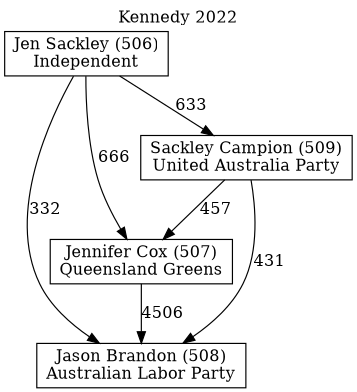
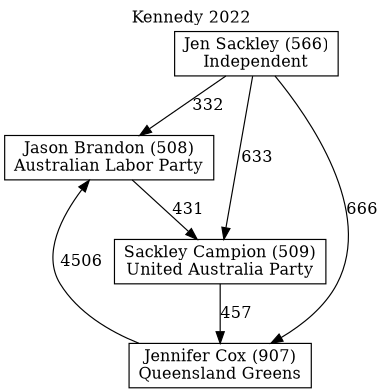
node "Jen Sackley (506) Independent": label "Jen Sackley (506) Independent" -> "Jen Sackley (566) Independent"
node "Jennifer Cox (507) Queensland Greens": label "Jennifer Cox (507) Queensland Greens" -> "Jennifer Cox (907) Queensland Greens"
edge "Sackley Campion (509) United Australia Party" -> "Jason Brandon (508) Australian Labor Party": reversed
